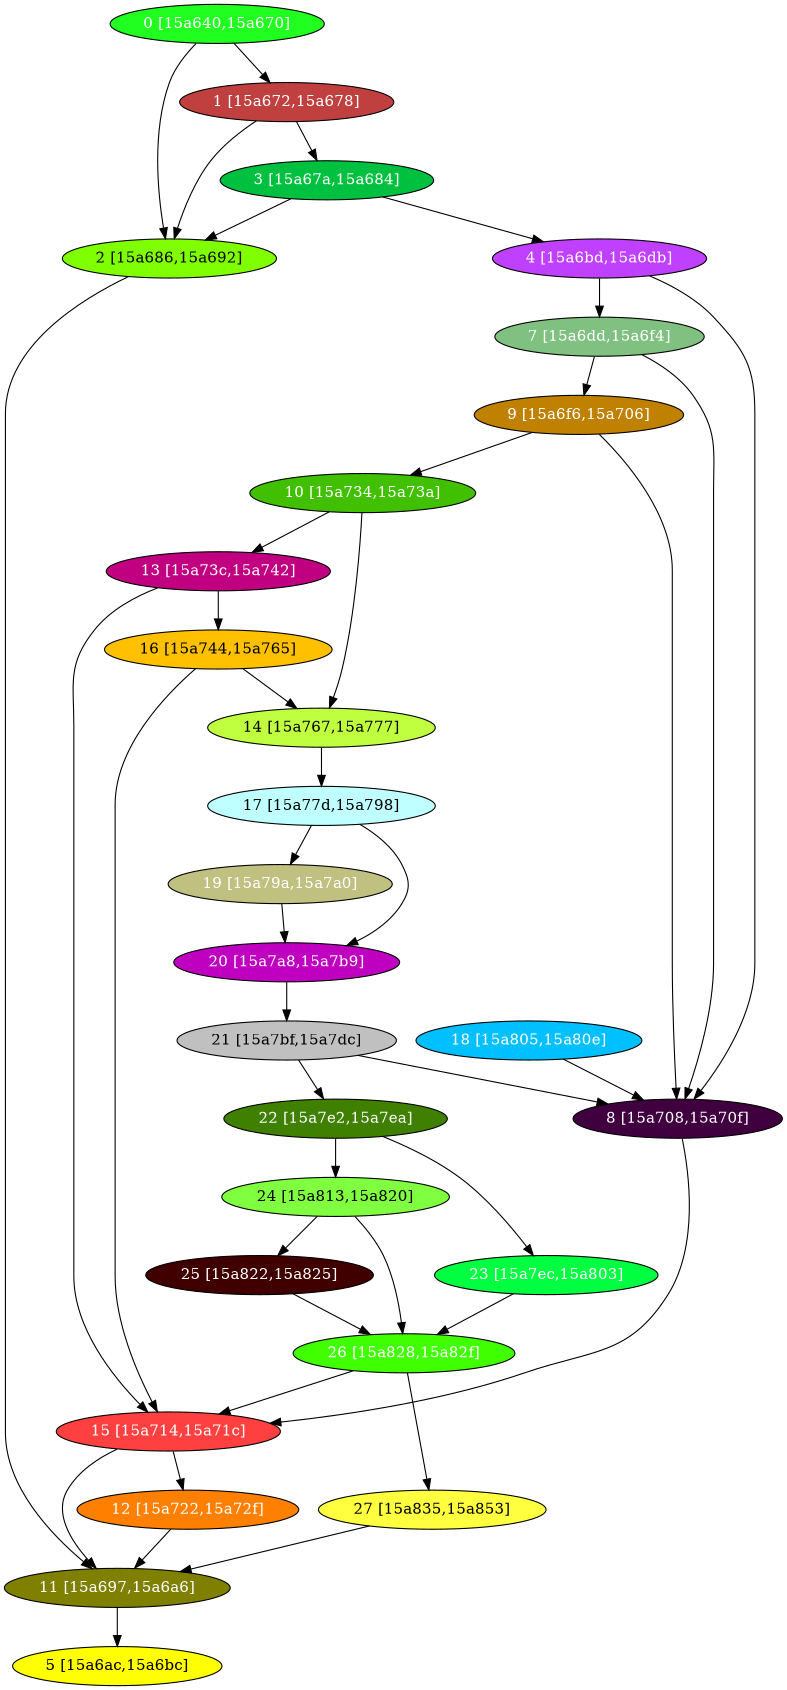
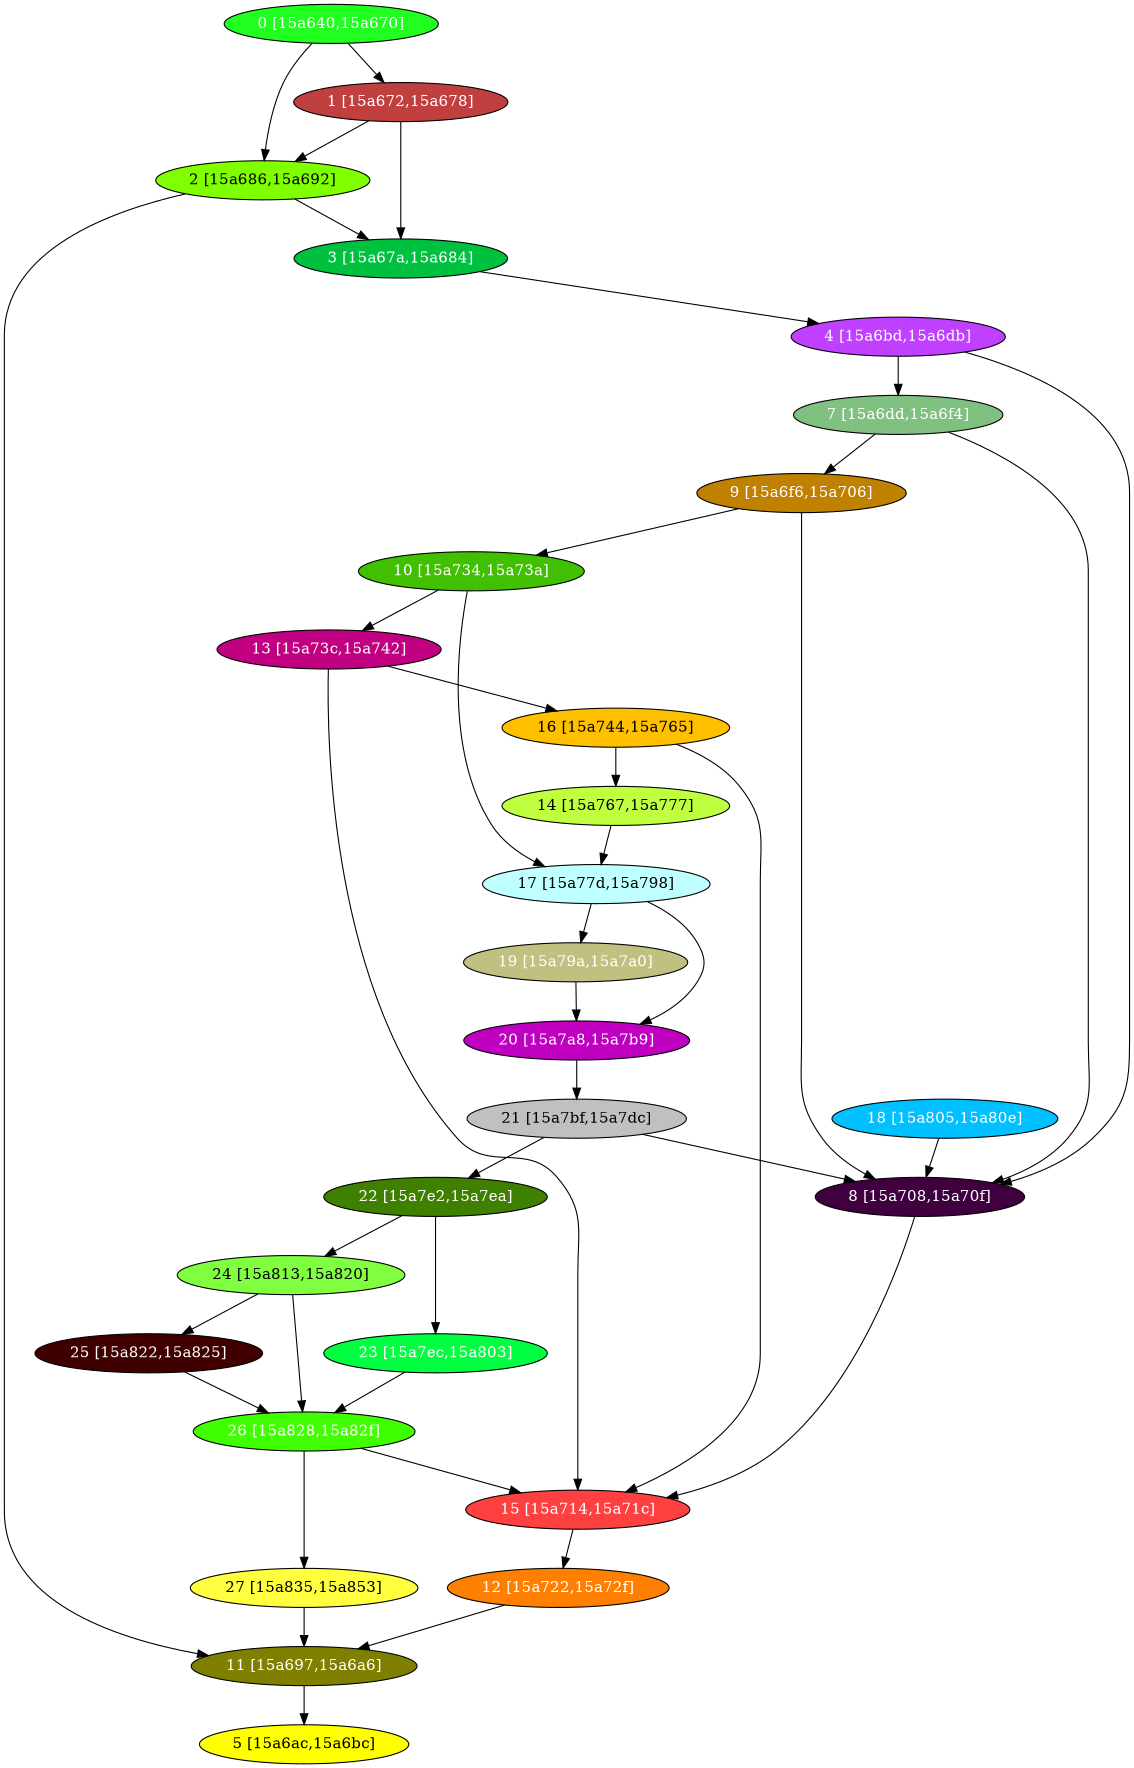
edge "3 [15a67a,15a684]" -> "2 [15a686,15a692]": reversed
edge "10 [15a734,15a73a]" -> "14 [15a767,15a777]": now "10 [15a734,15a73a]" -> "17 [15a77d,15a798]"
edge "15 [15a714,15a71c]" -> "11 [15a697,15a6a6]": removed
